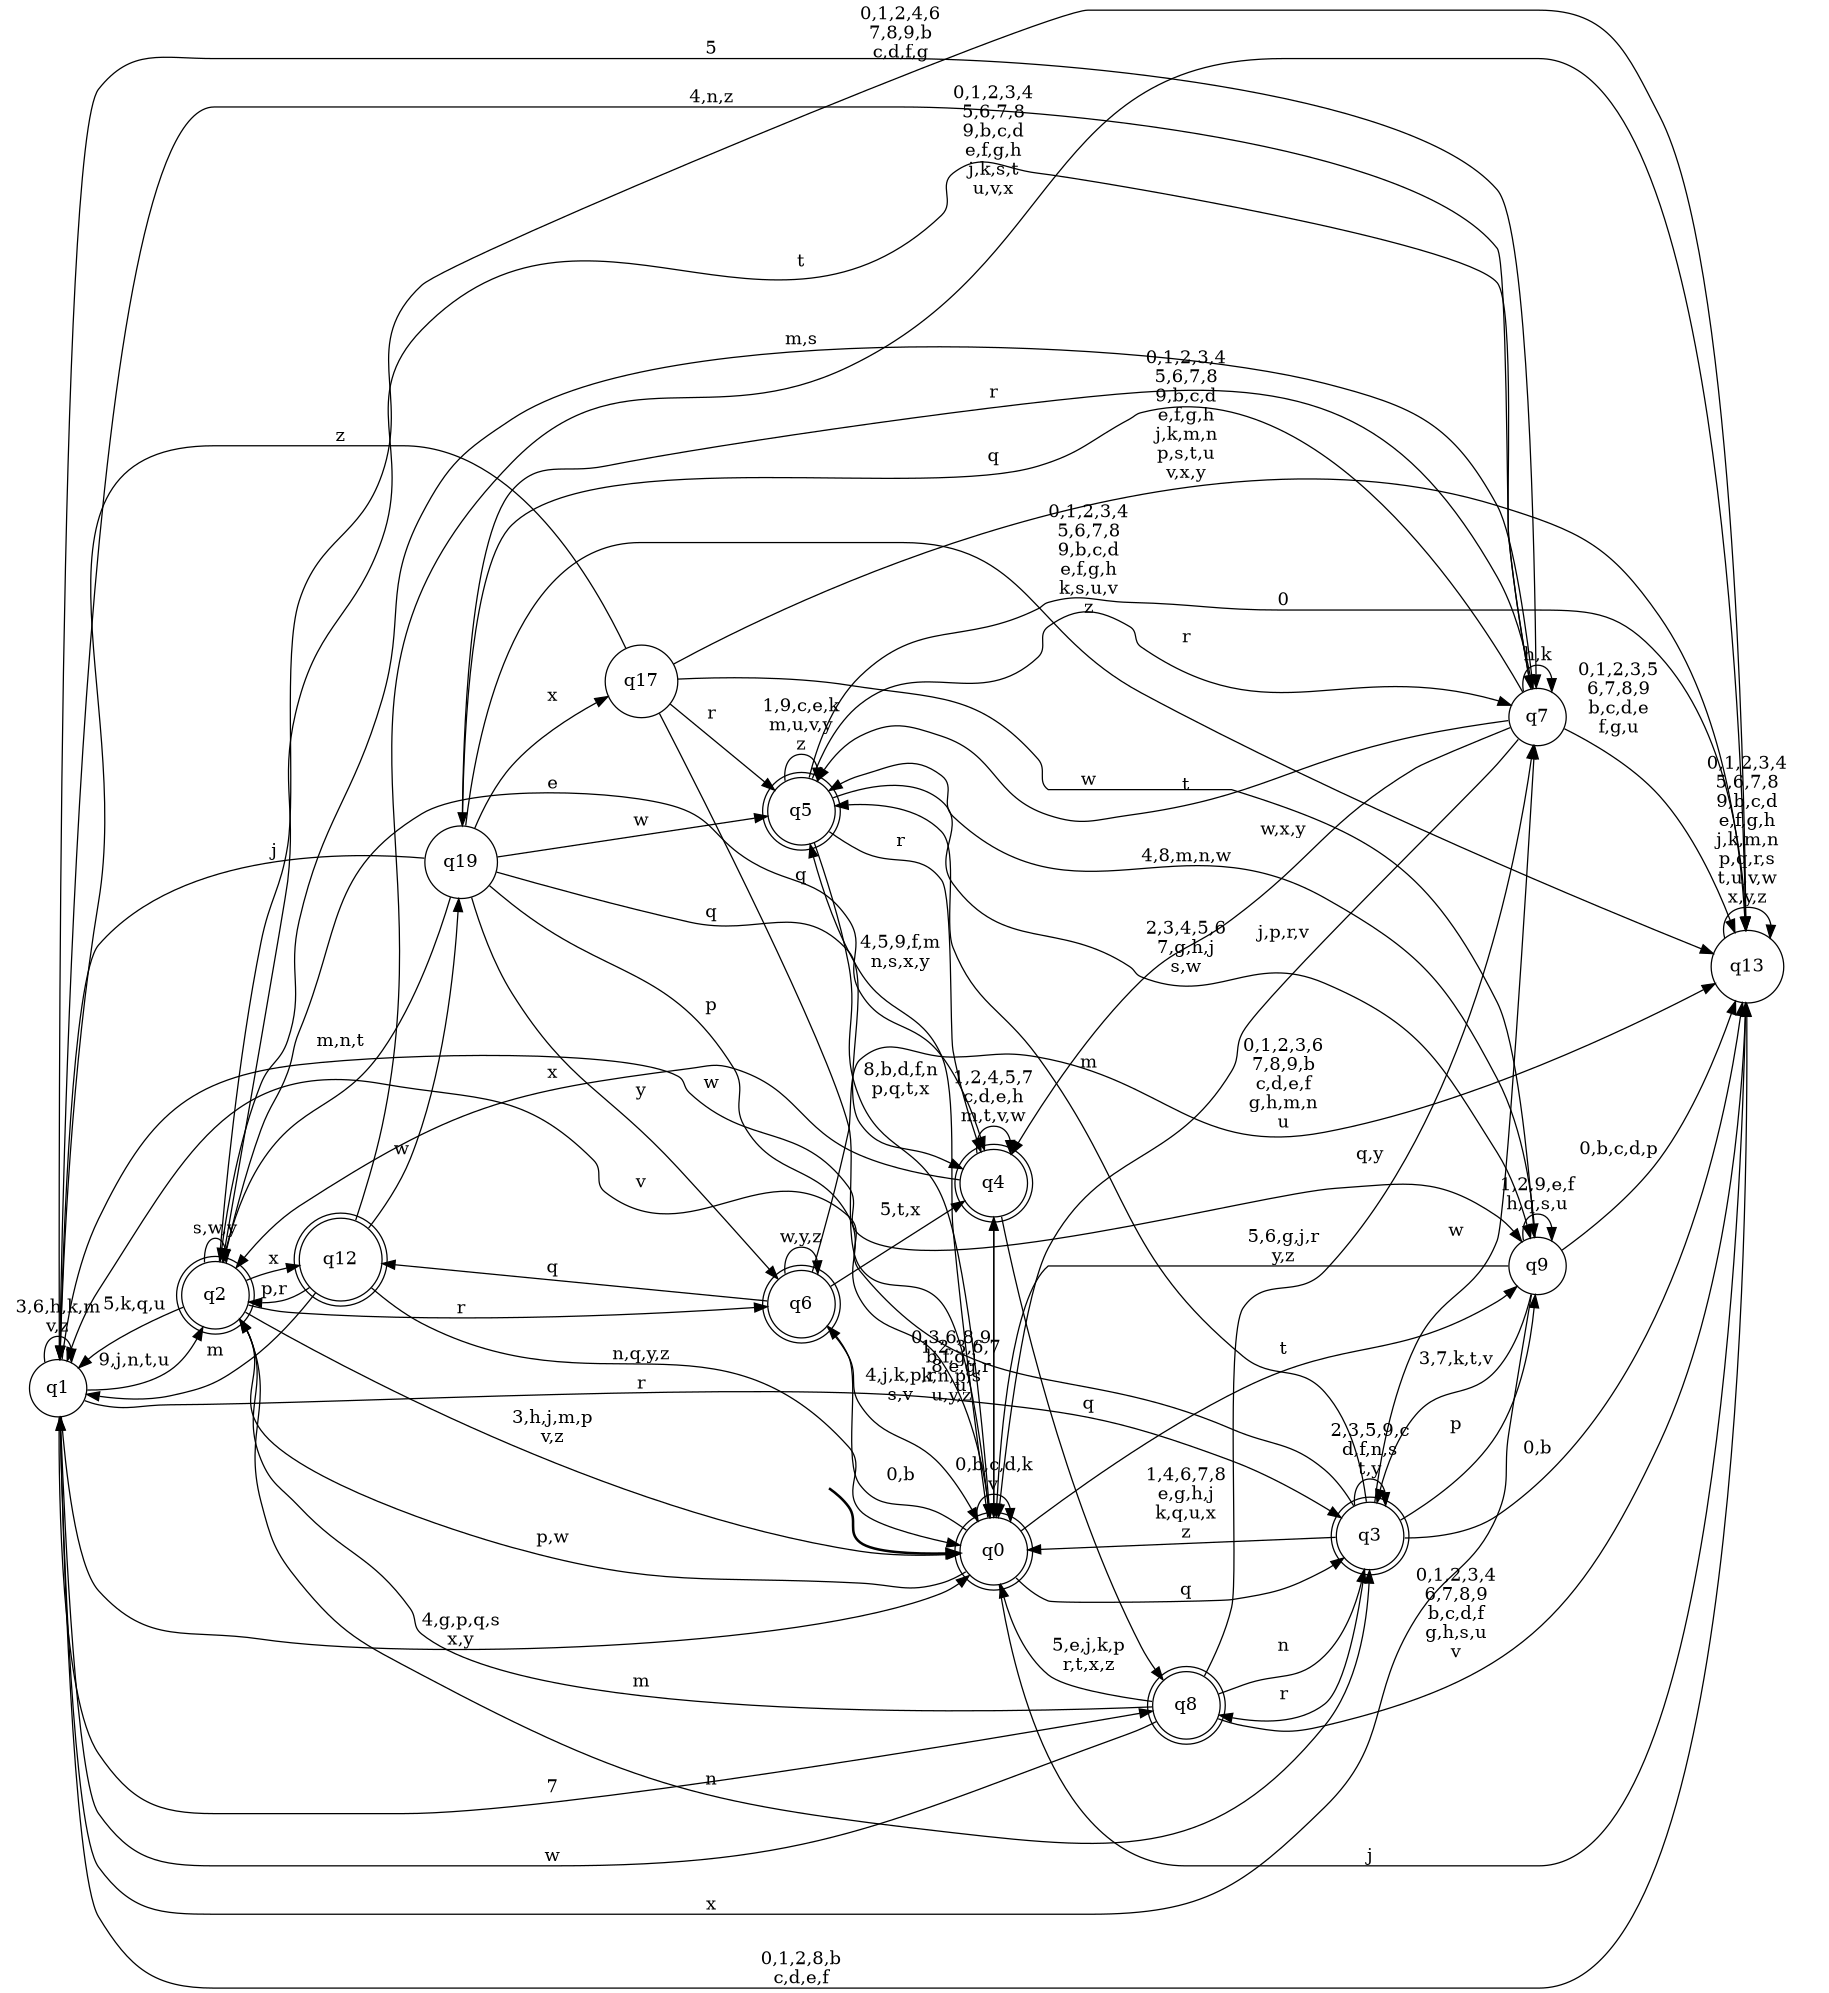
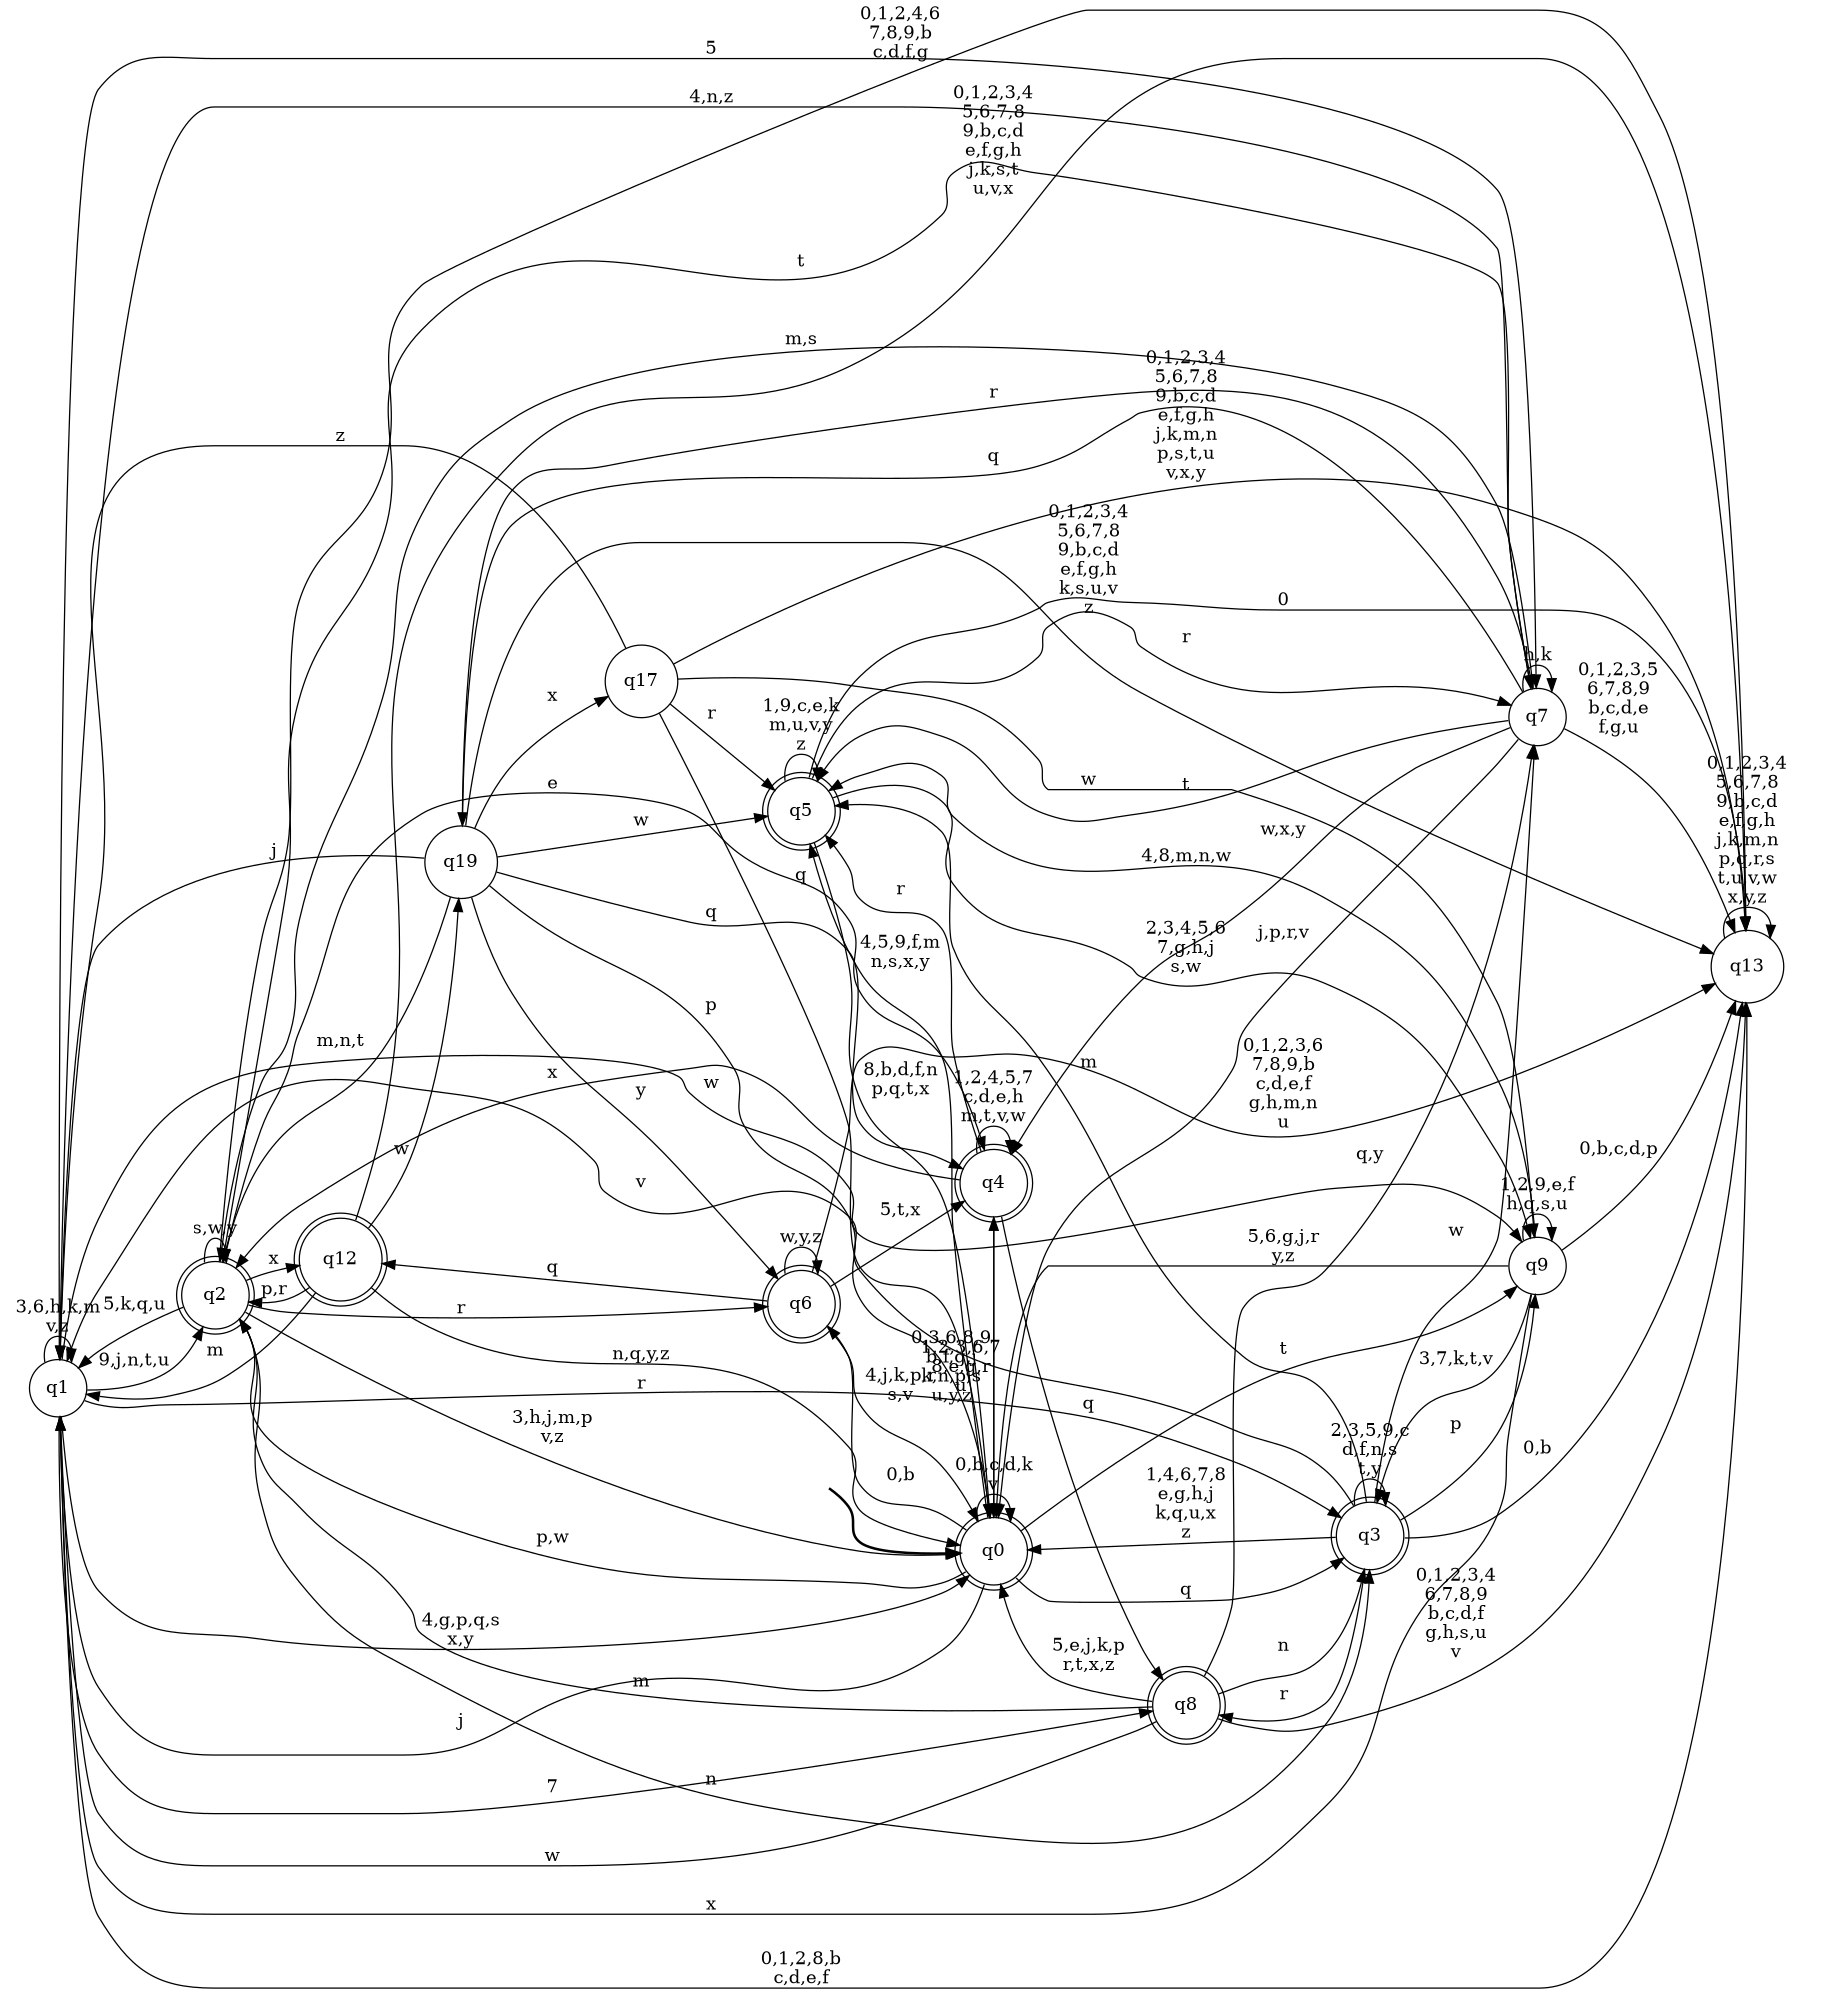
edge "q5" -> "q4": reversed
edge "q0" -> "q13": now "q0" -> "q1"
